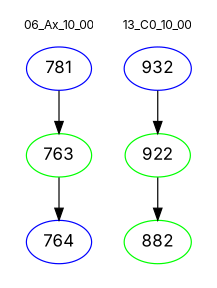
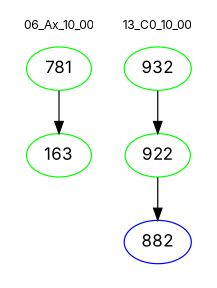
node "781": color blue -> green
node "932": color blue -> green
node "763": label "763" -> "163"
node "764": removed
node "882": color green -> blue
